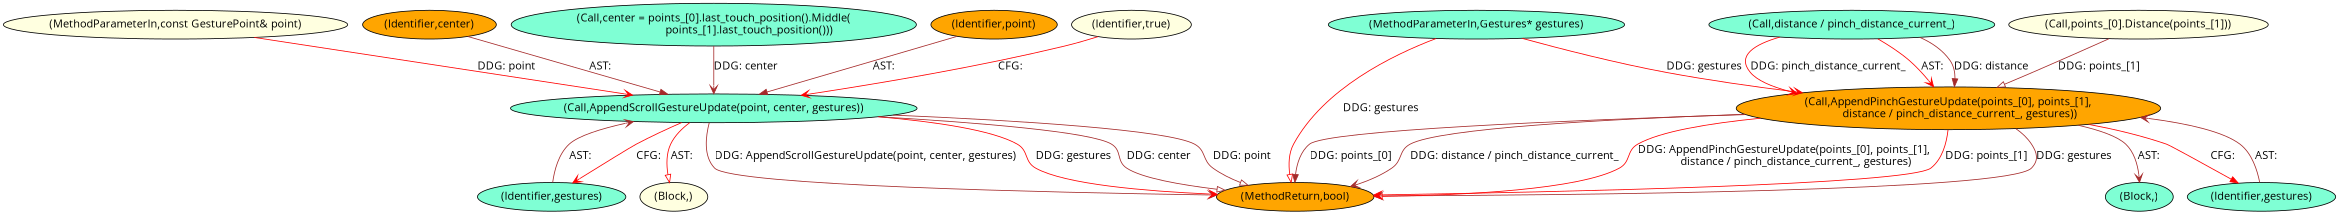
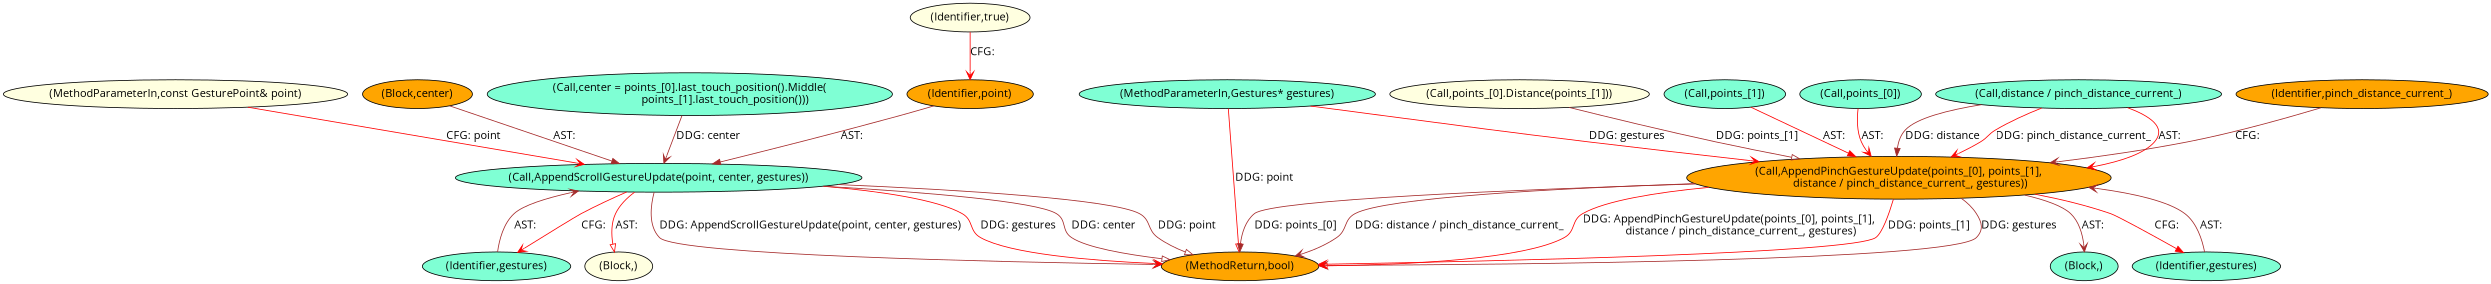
node "(Identifier,center)": label "(Identifier,center)" -> "(Block,center)"
edge "(MethodParameterIn,const GesturePoint& point)" -> "(Call,AppendScrollGestureUpdate(point, center, gestures))": label "DDG: point" -> "CFG: point"
edge "(Identifier,true)" -> "(Call,AppendScrollGestureUpdate(point, center, gestures))": now "(Identifier,true)" -> "(Identifier,point)"
node "(Call,points_[1])": added
node "(Call,points_[0])": added
node "(Identifier,pinch_distance_current_)": added
edge "(MethodParameterIn,Gestures* gestures)" -> "(MethodReturn,bool)": label "DDG: gestures" -> "DDG: point"
